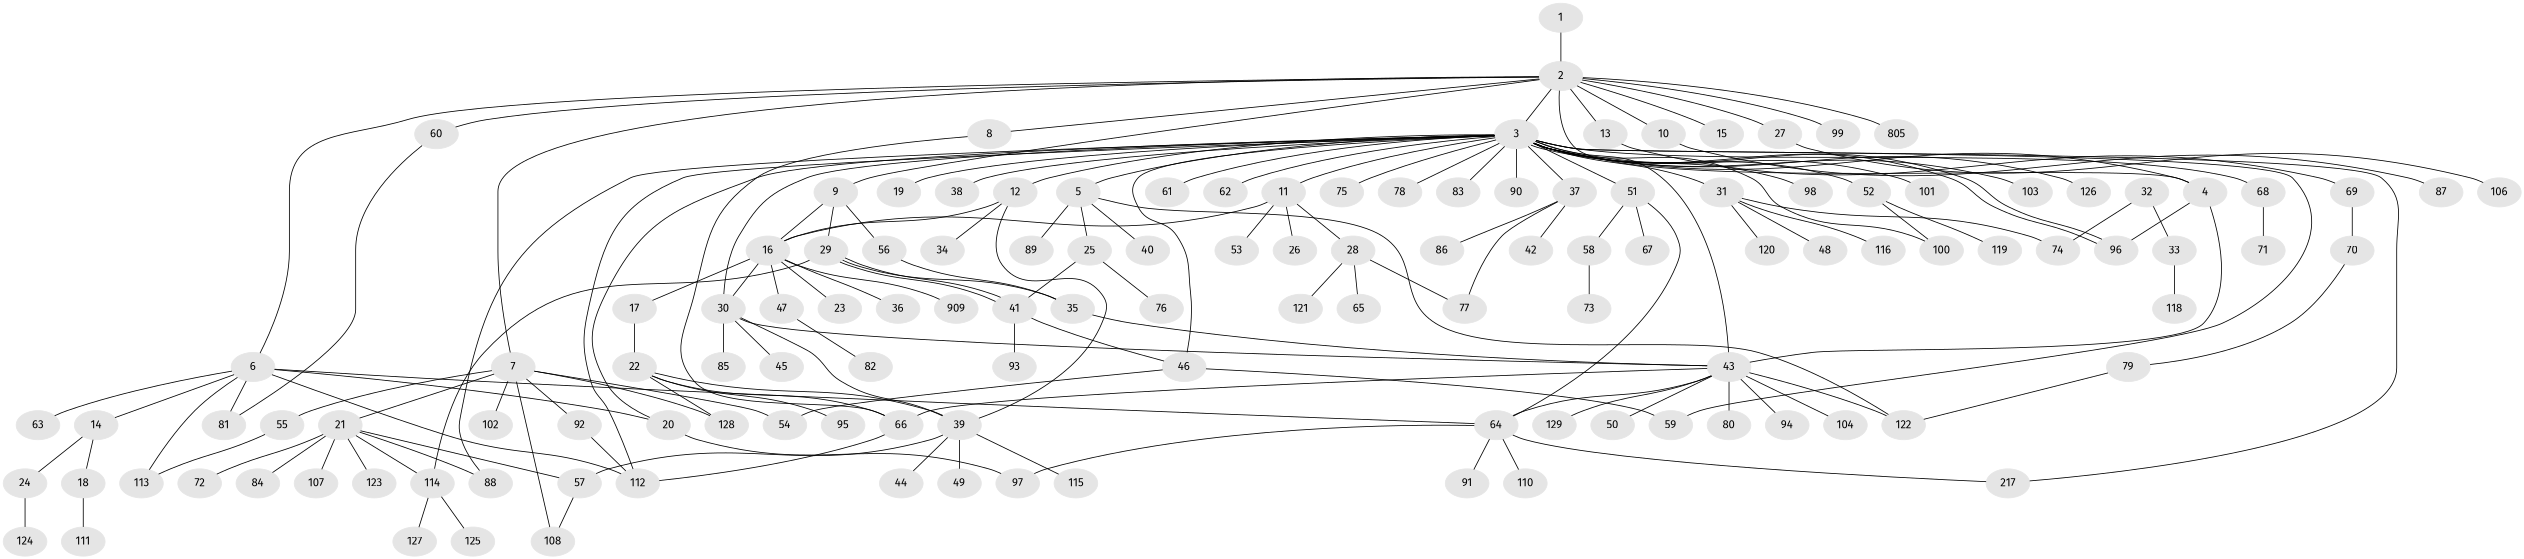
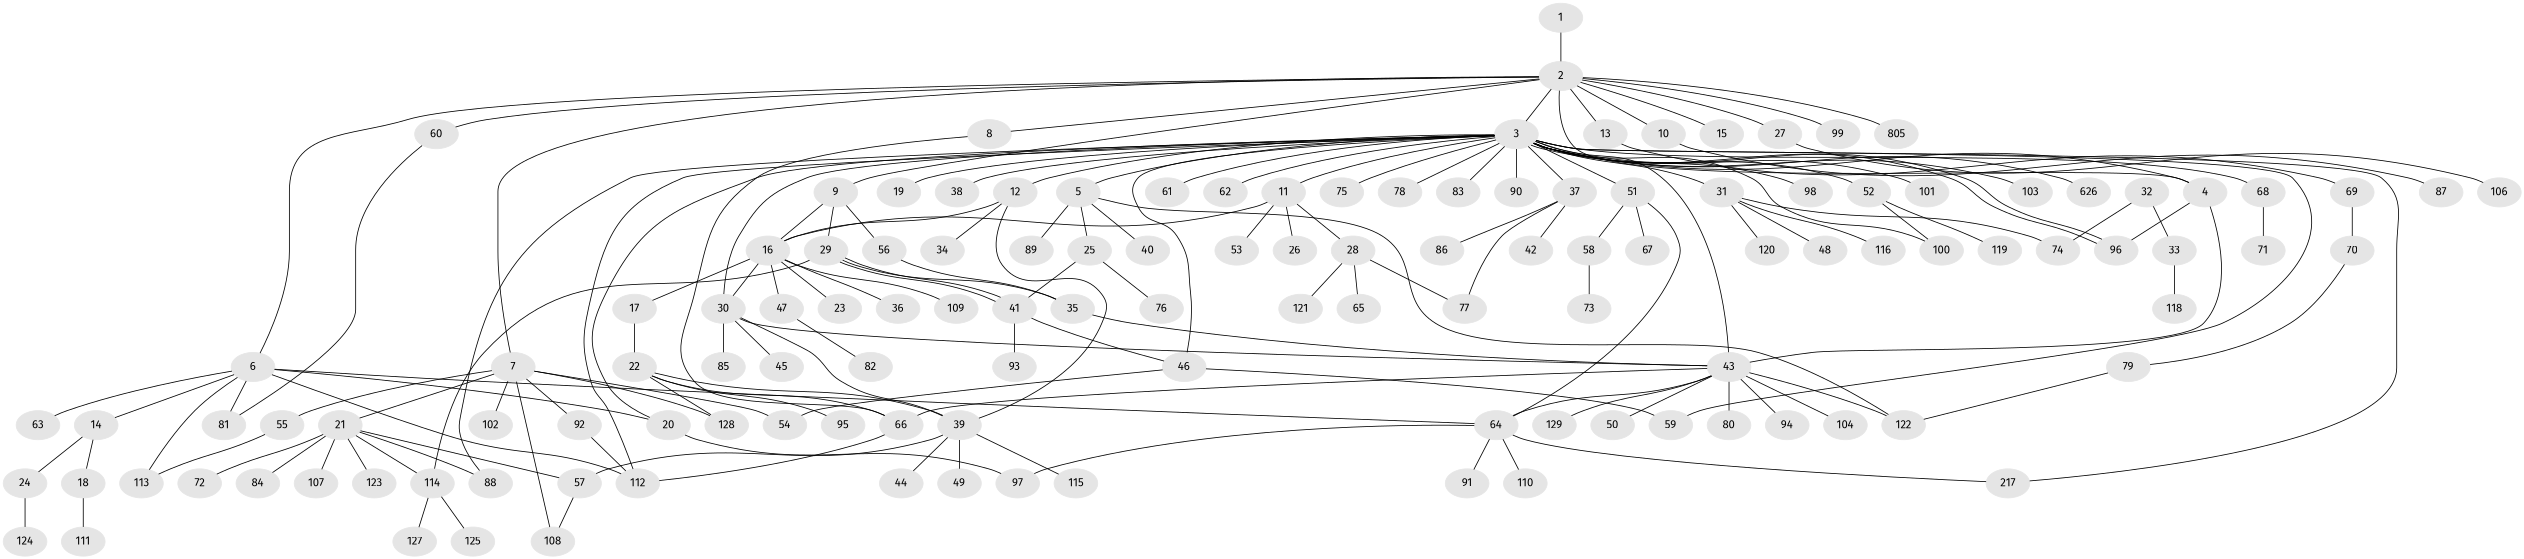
node "126": label "126" -> "626"
node "909": label "909" -> "109"
